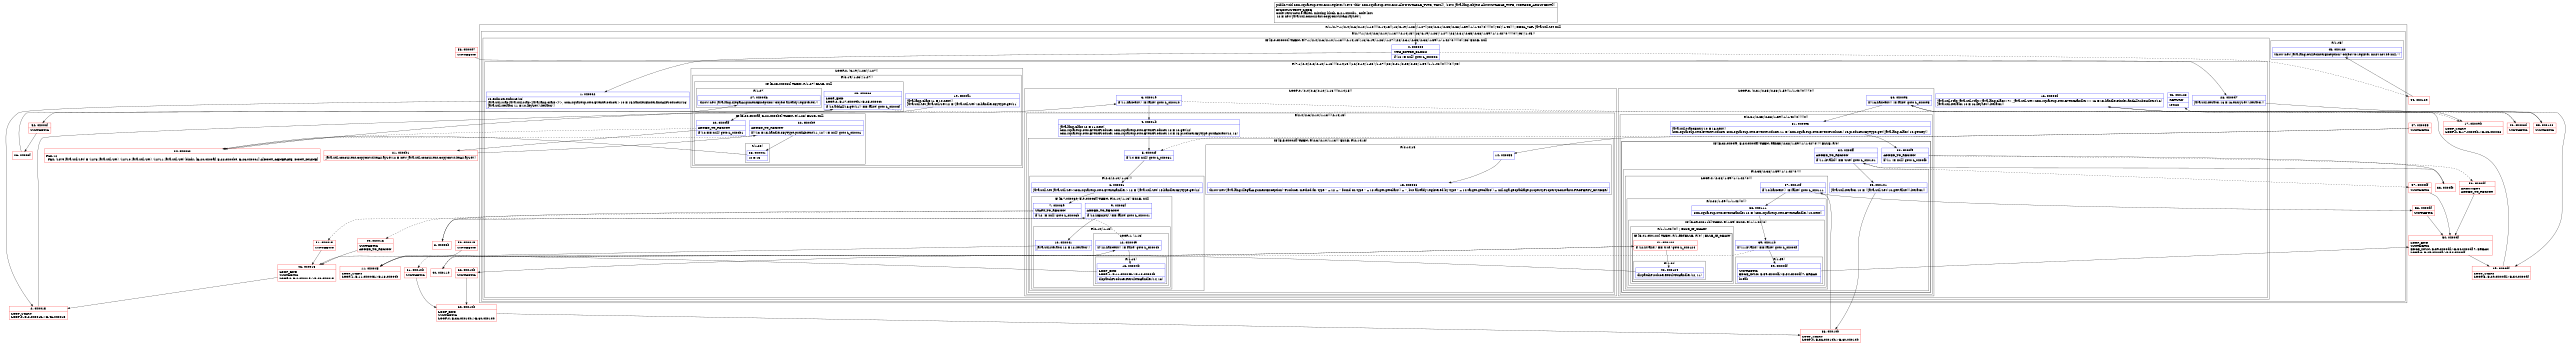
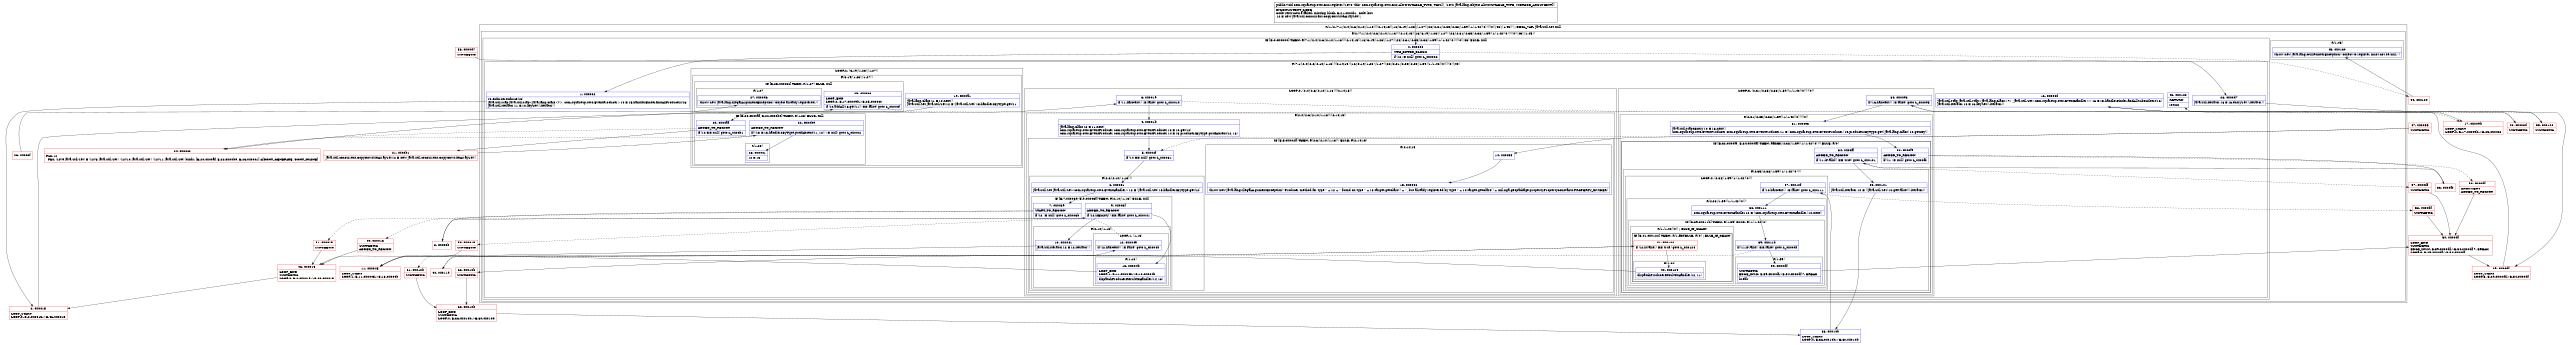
edge "30: 0x00e3" -> "55: 0x0128": style solid -> dashed
node "52: 0x00cf": removed
edge "23: 0x00c1" -> "24: 0x00c2": removed
edge "37: 0x010f" -> "58: 0x00df": style solid -> dashed
edge "9: 0x003f" -> "50: 0x0015": added
edge "12: 0x0049" -> "13: 0x004b": now "9: 0x003f" -> "13: 0x004b"
node "36: 0x010b": color red -> blue
